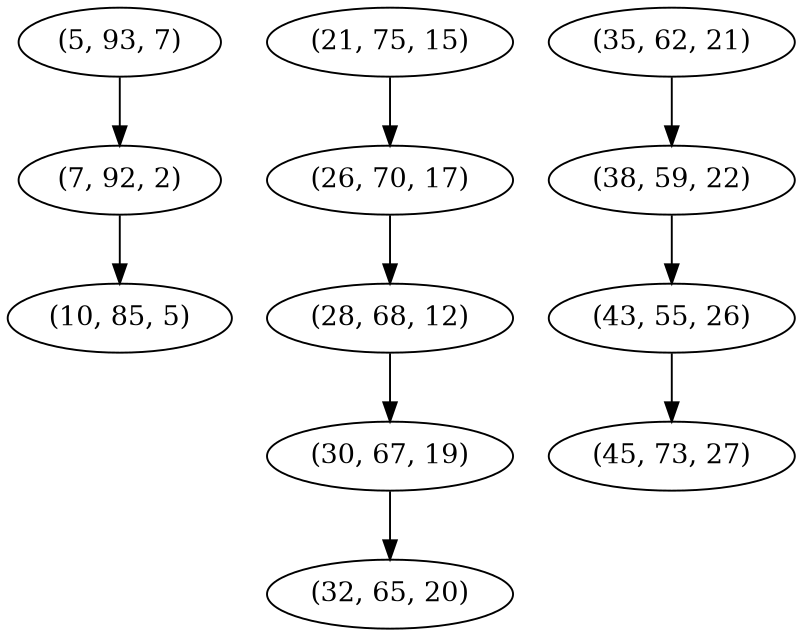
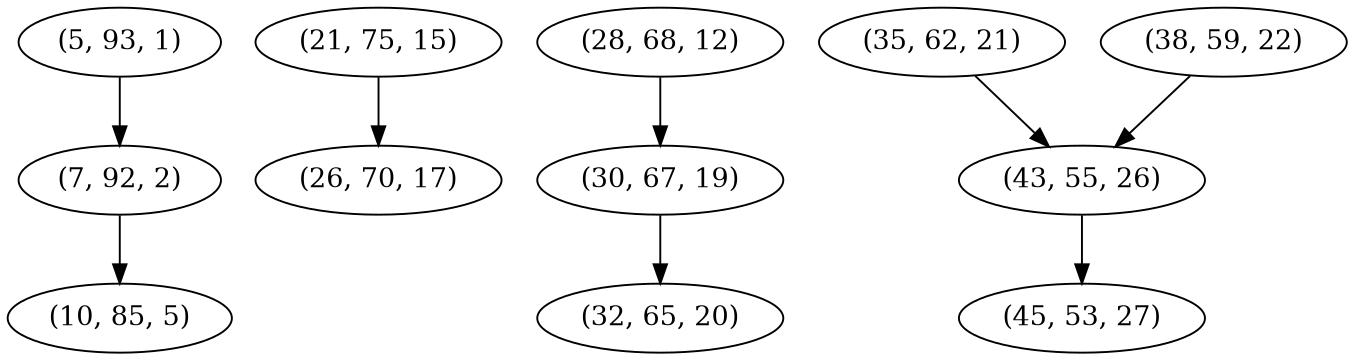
node "(5, 93, 7)": label "(5, 93, 7)" -> "(5, 93, 1)"
edge "(35, 62, 21)" -> "(38, 59, 22)": now "(35, 62, 21)" -> "(43, 55, 26)"
edge "(26, 70, 17)" -> "(28, 68, 12)": removed
node "(45, 73, 27)": label "(45, 73, 27)" -> "(45, 53, 27)"
